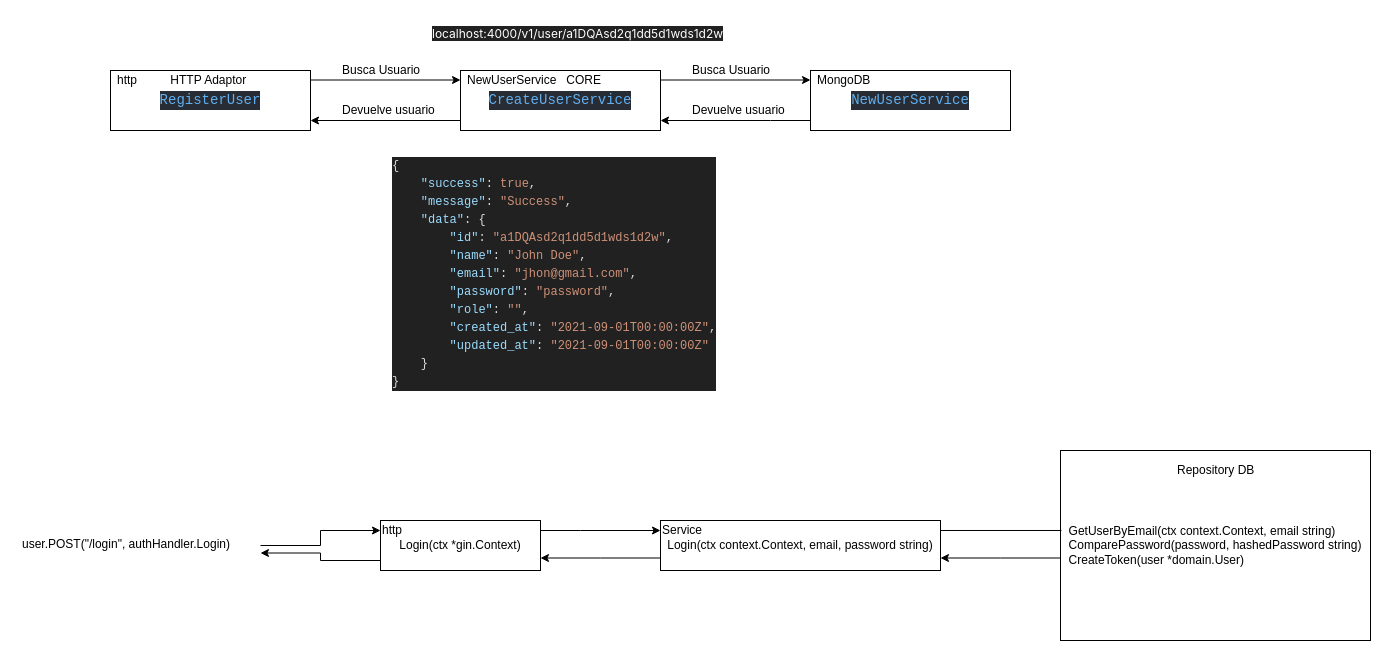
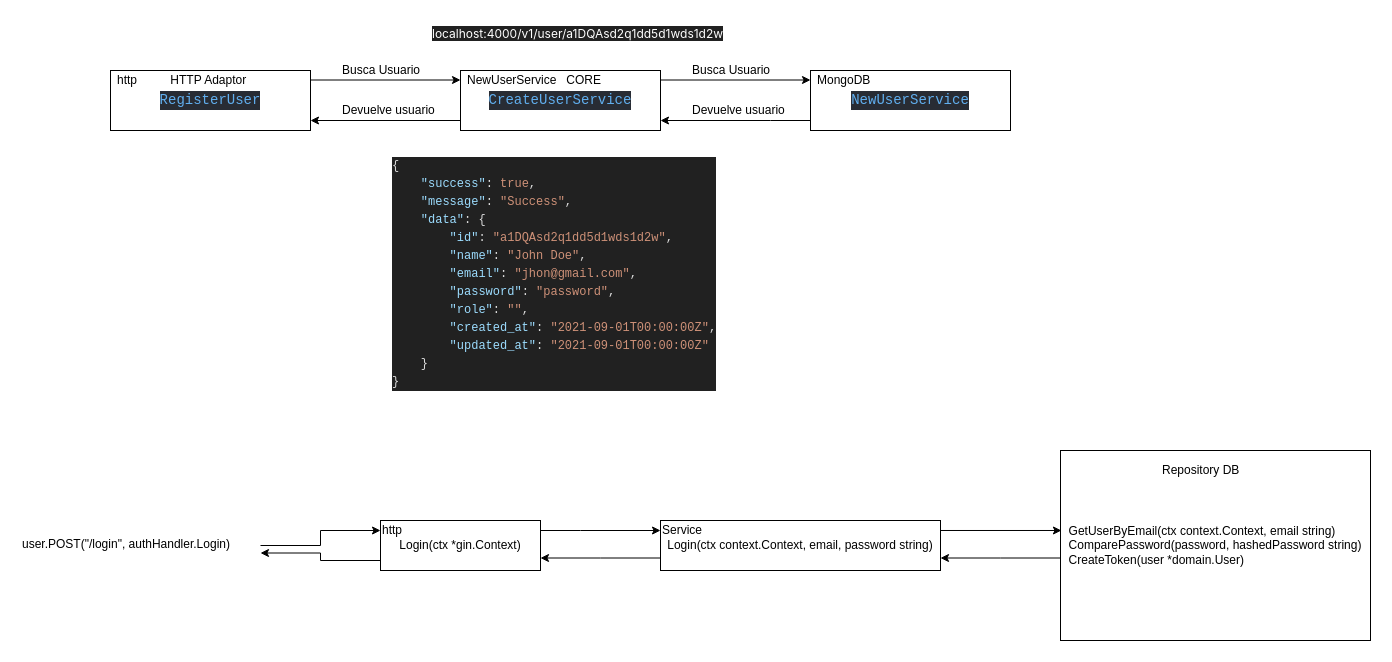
node "Repository DB": moved (1216, 471) -> (1201, 471)
edge "Service" -- "GetUserByEmail(ctx context.Context, email string) ComparePassword(password, hashedPassword string) CreateToken(user *domain.User)": arrowhead none -> classic
